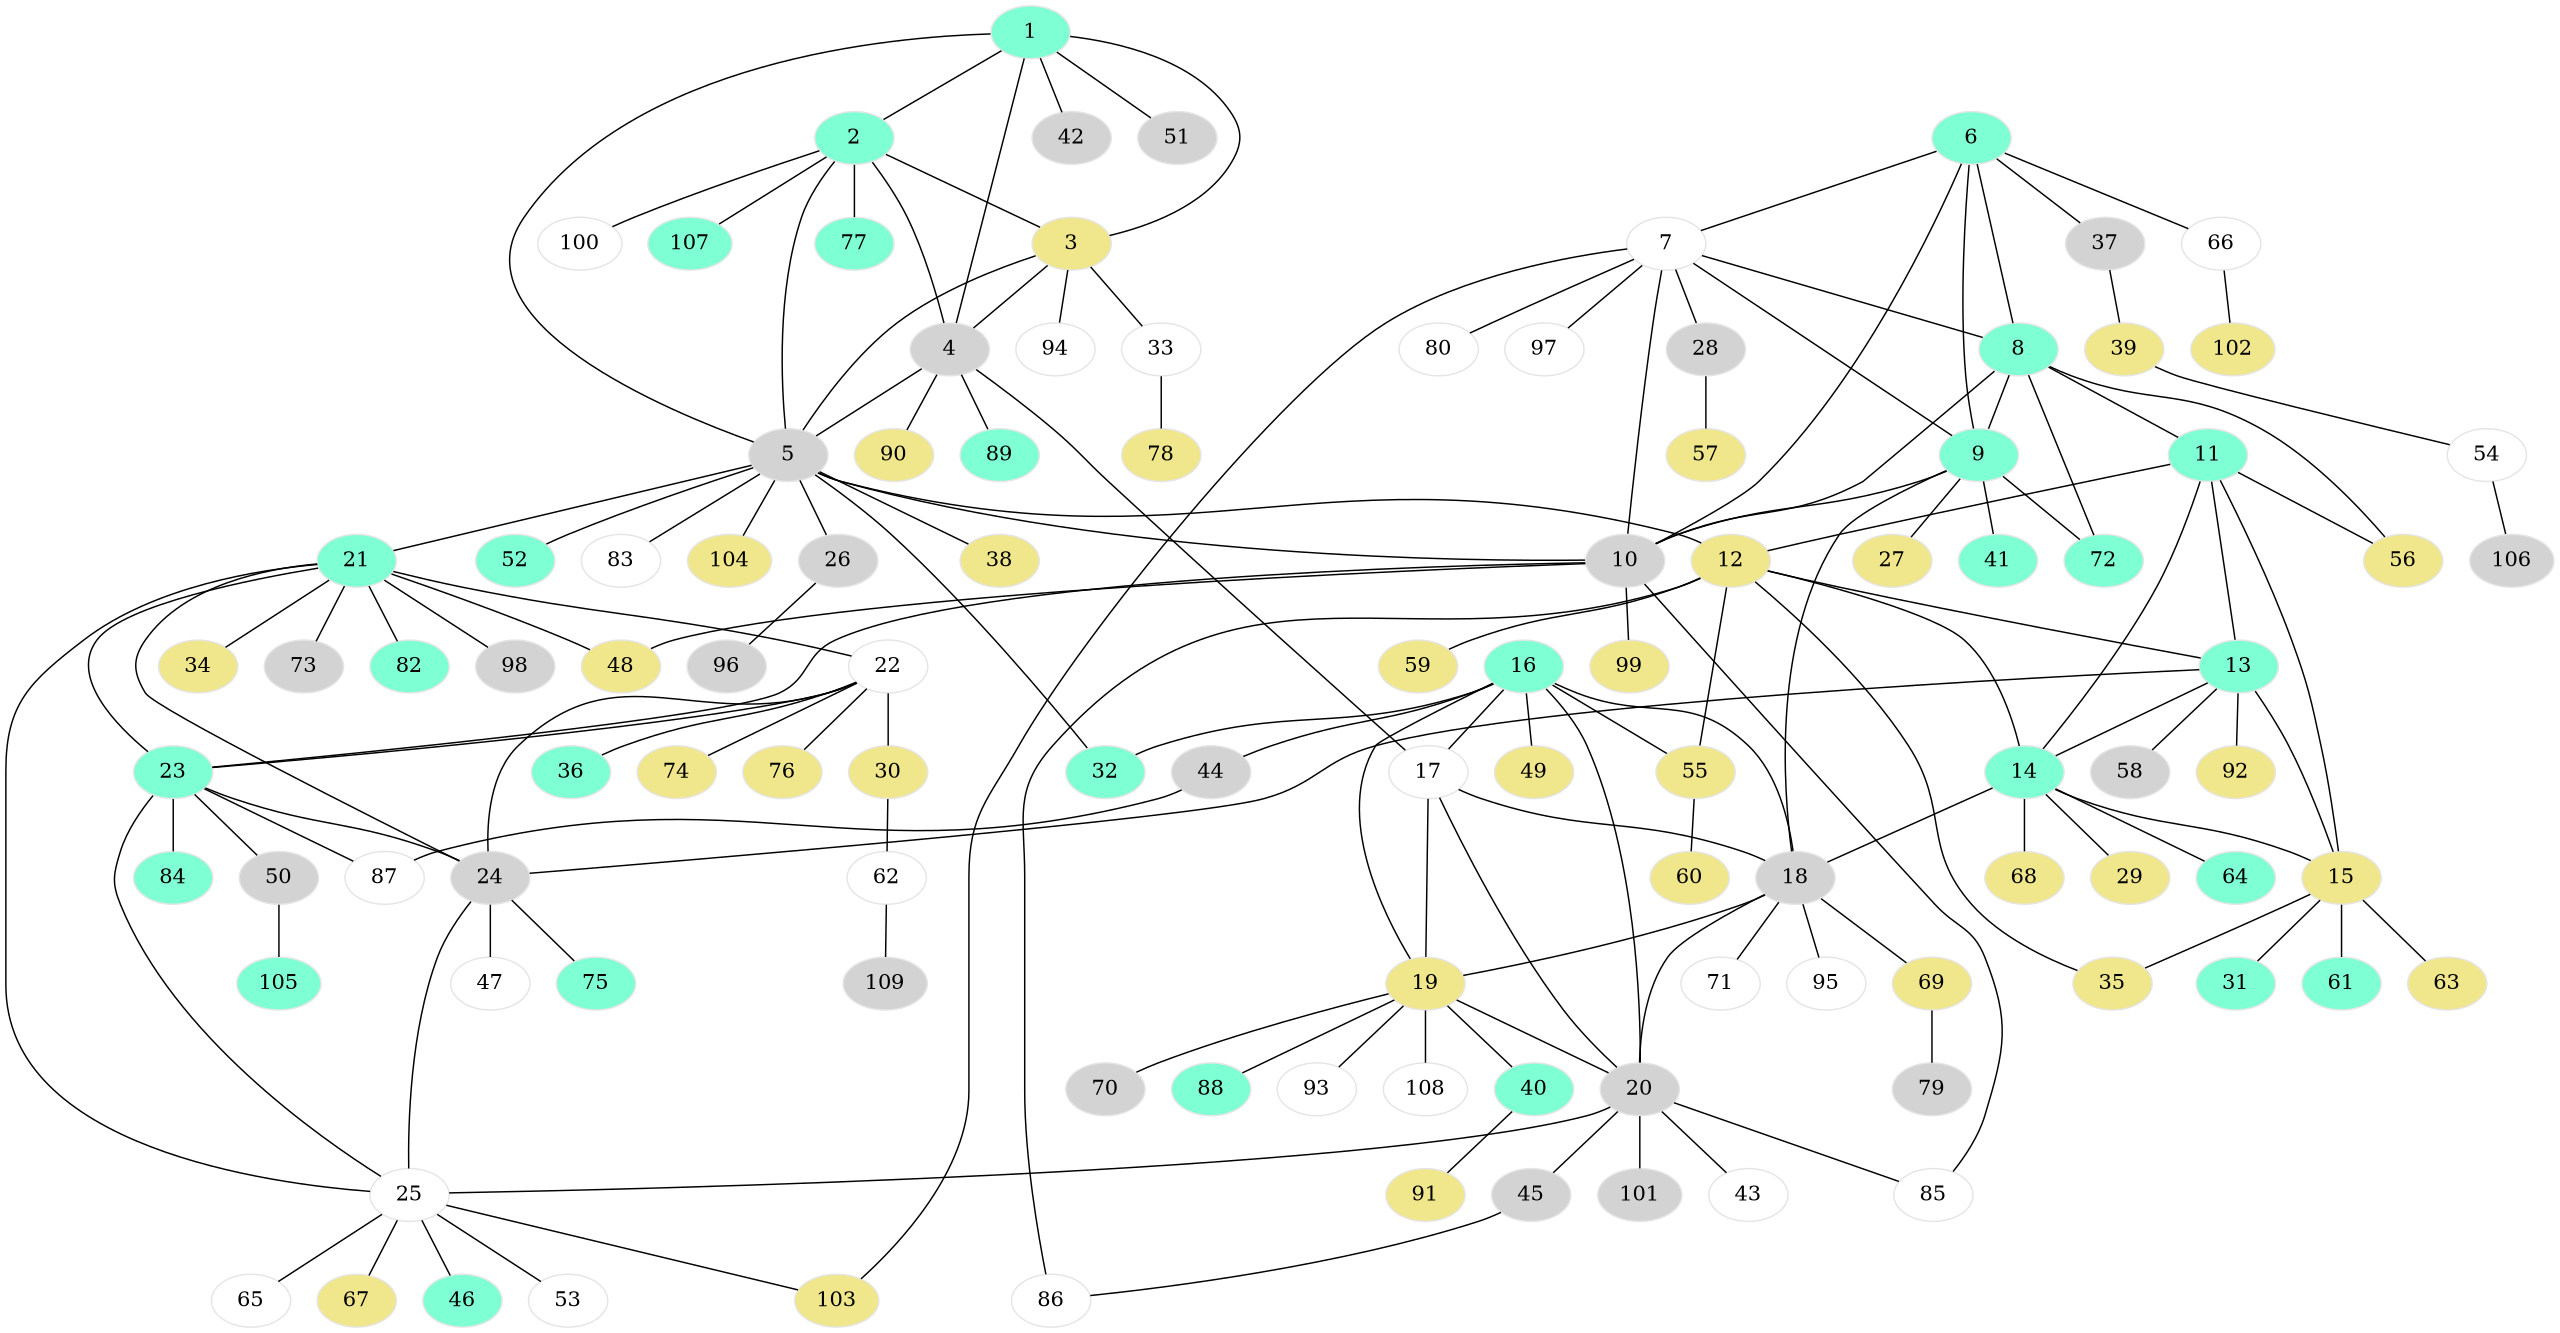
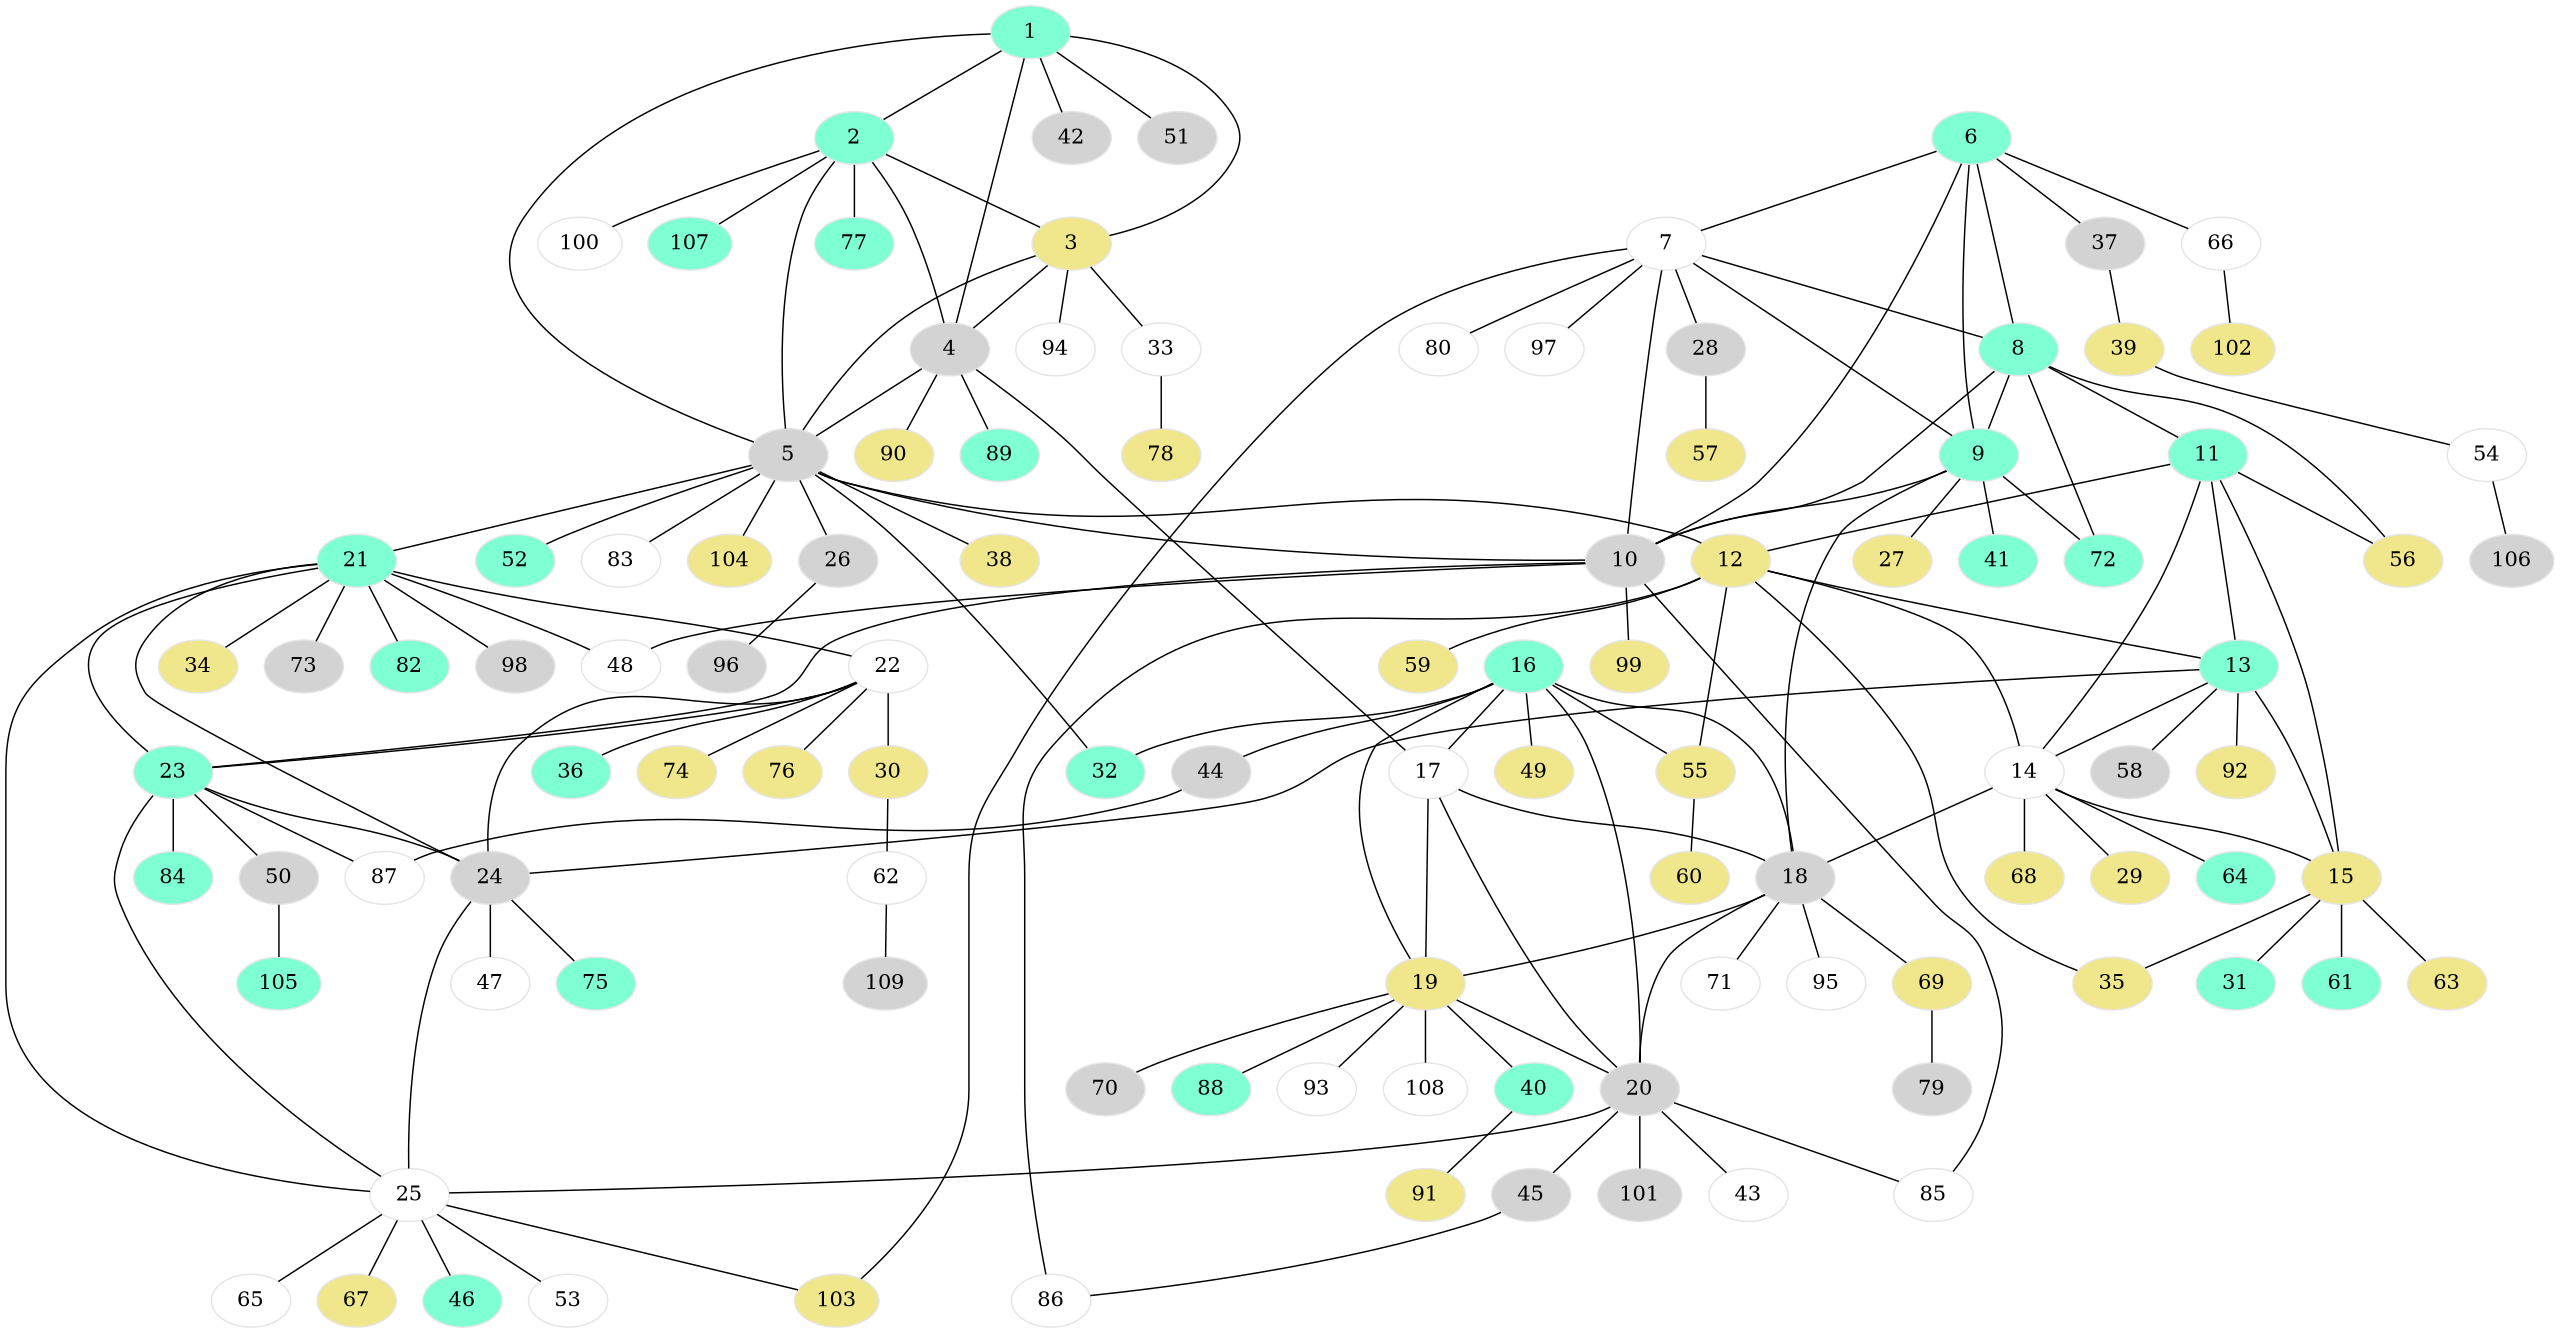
node "48": fillcolor khaki -> white
node "14": fillcolor aquamarine -> white
